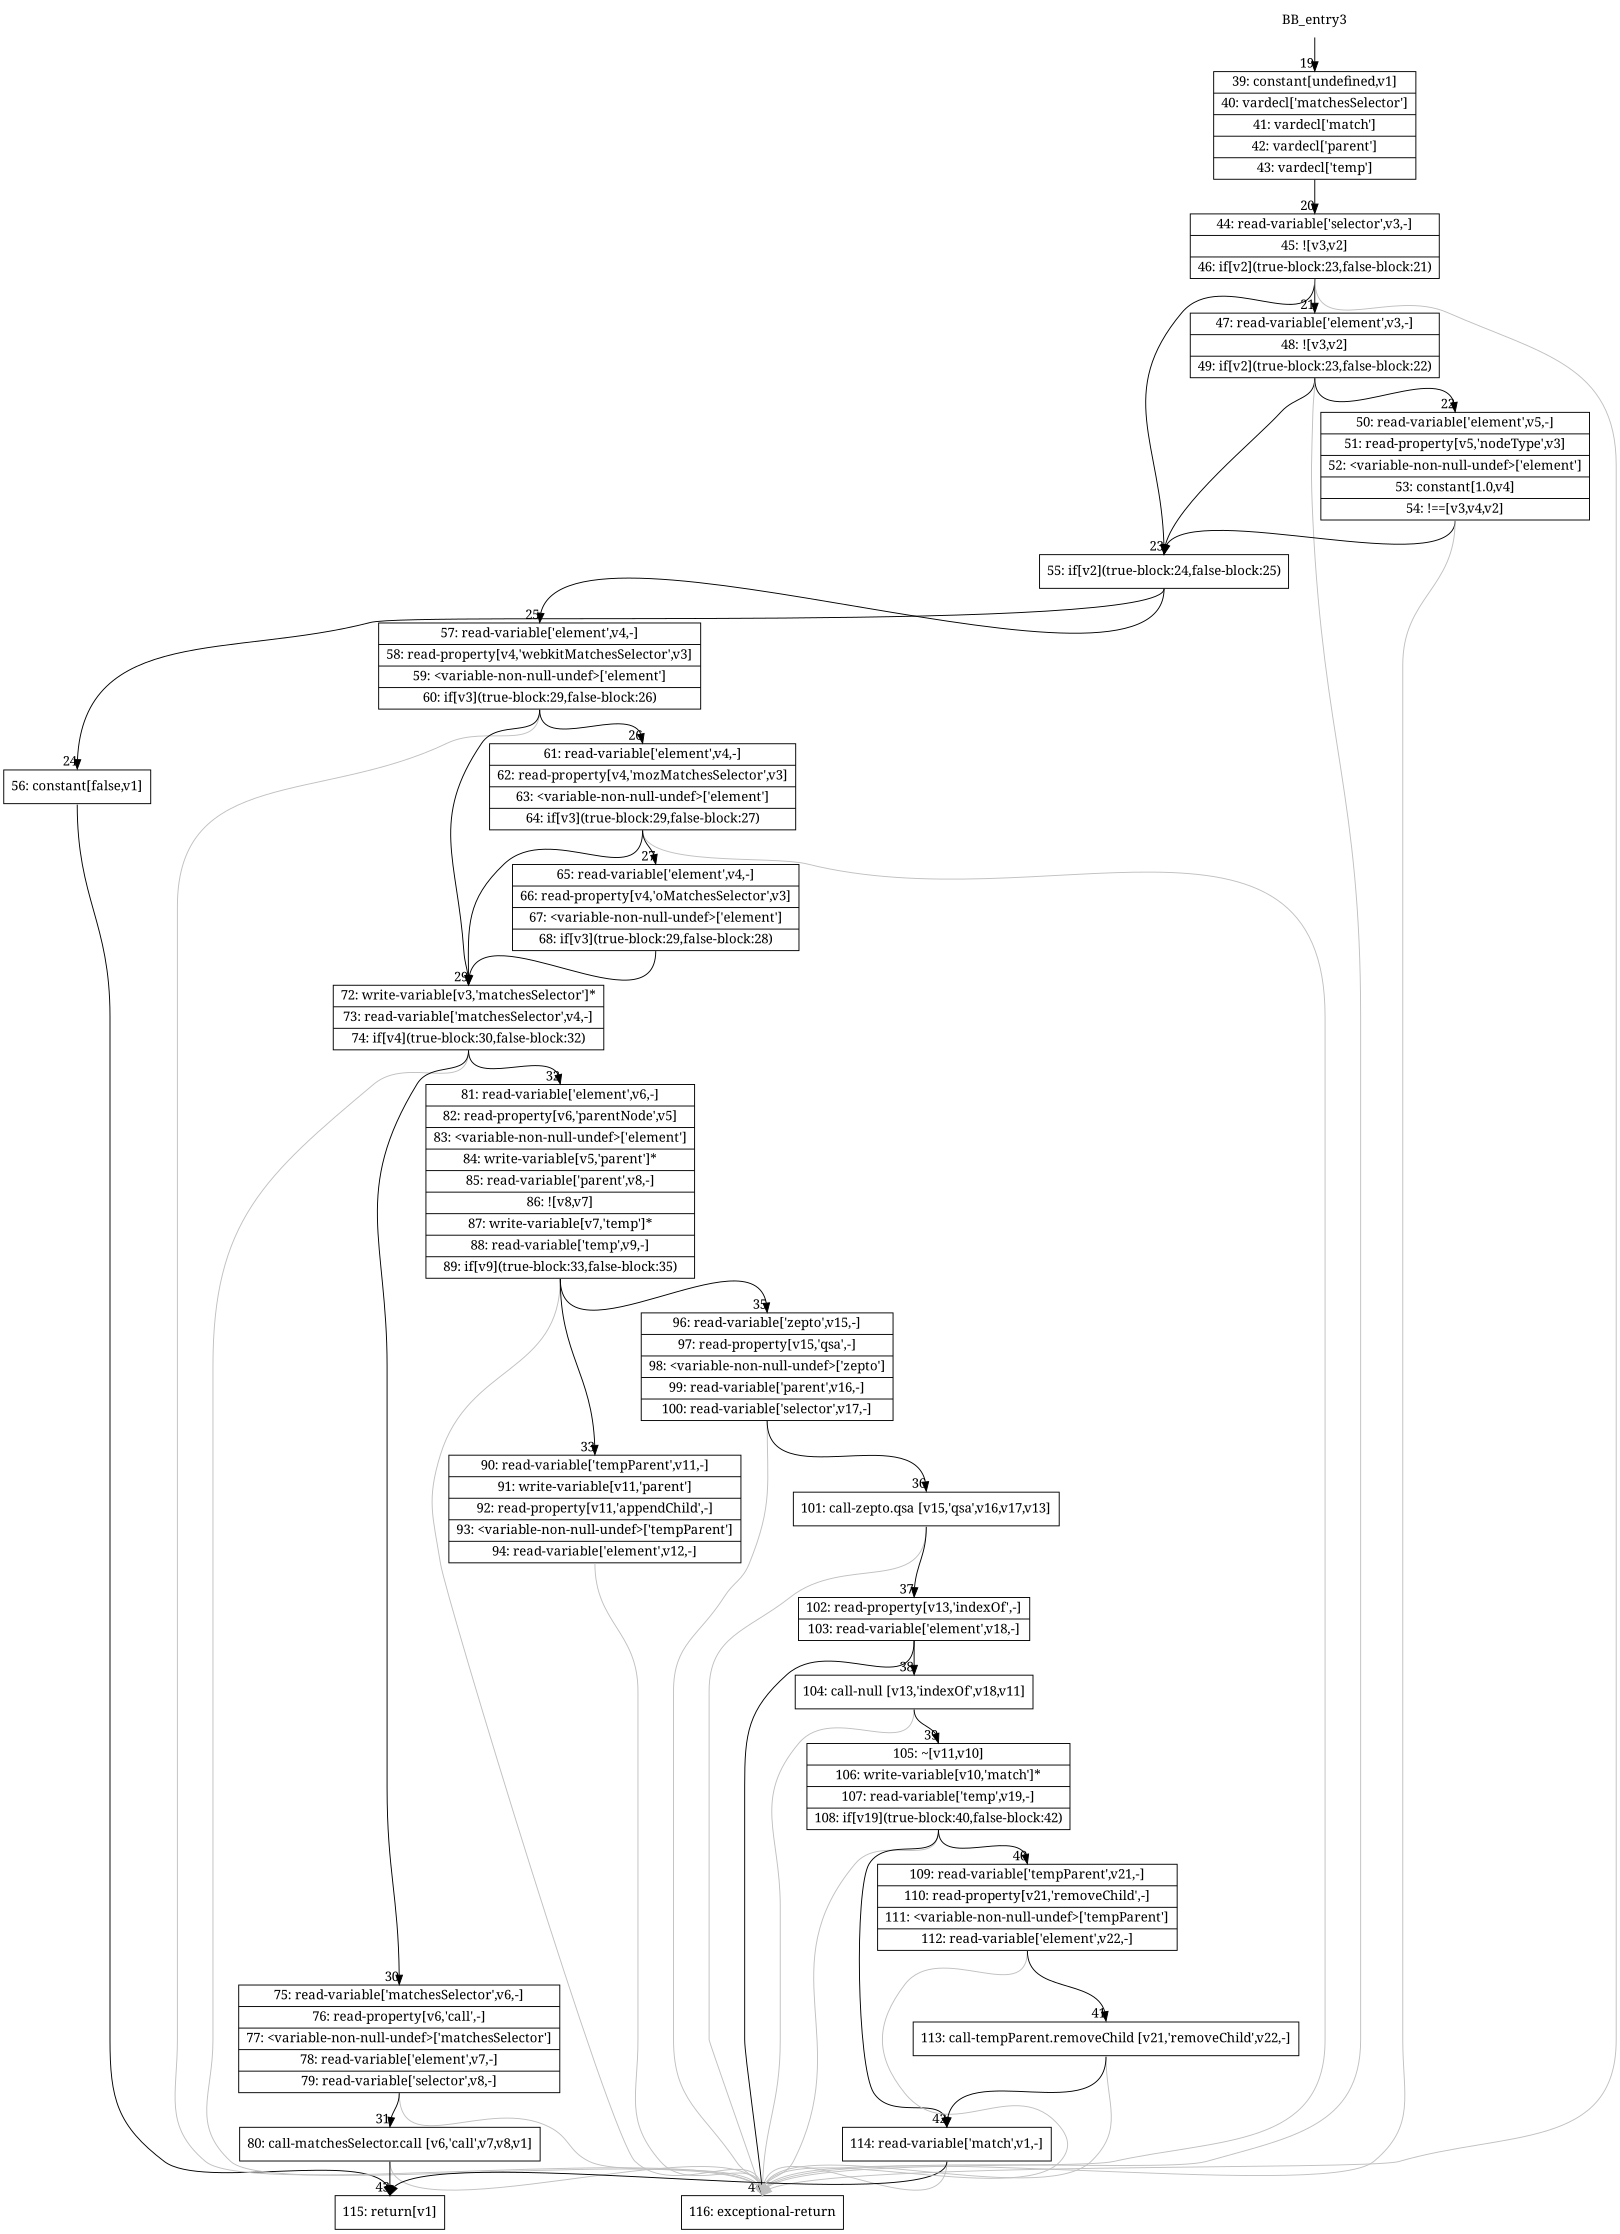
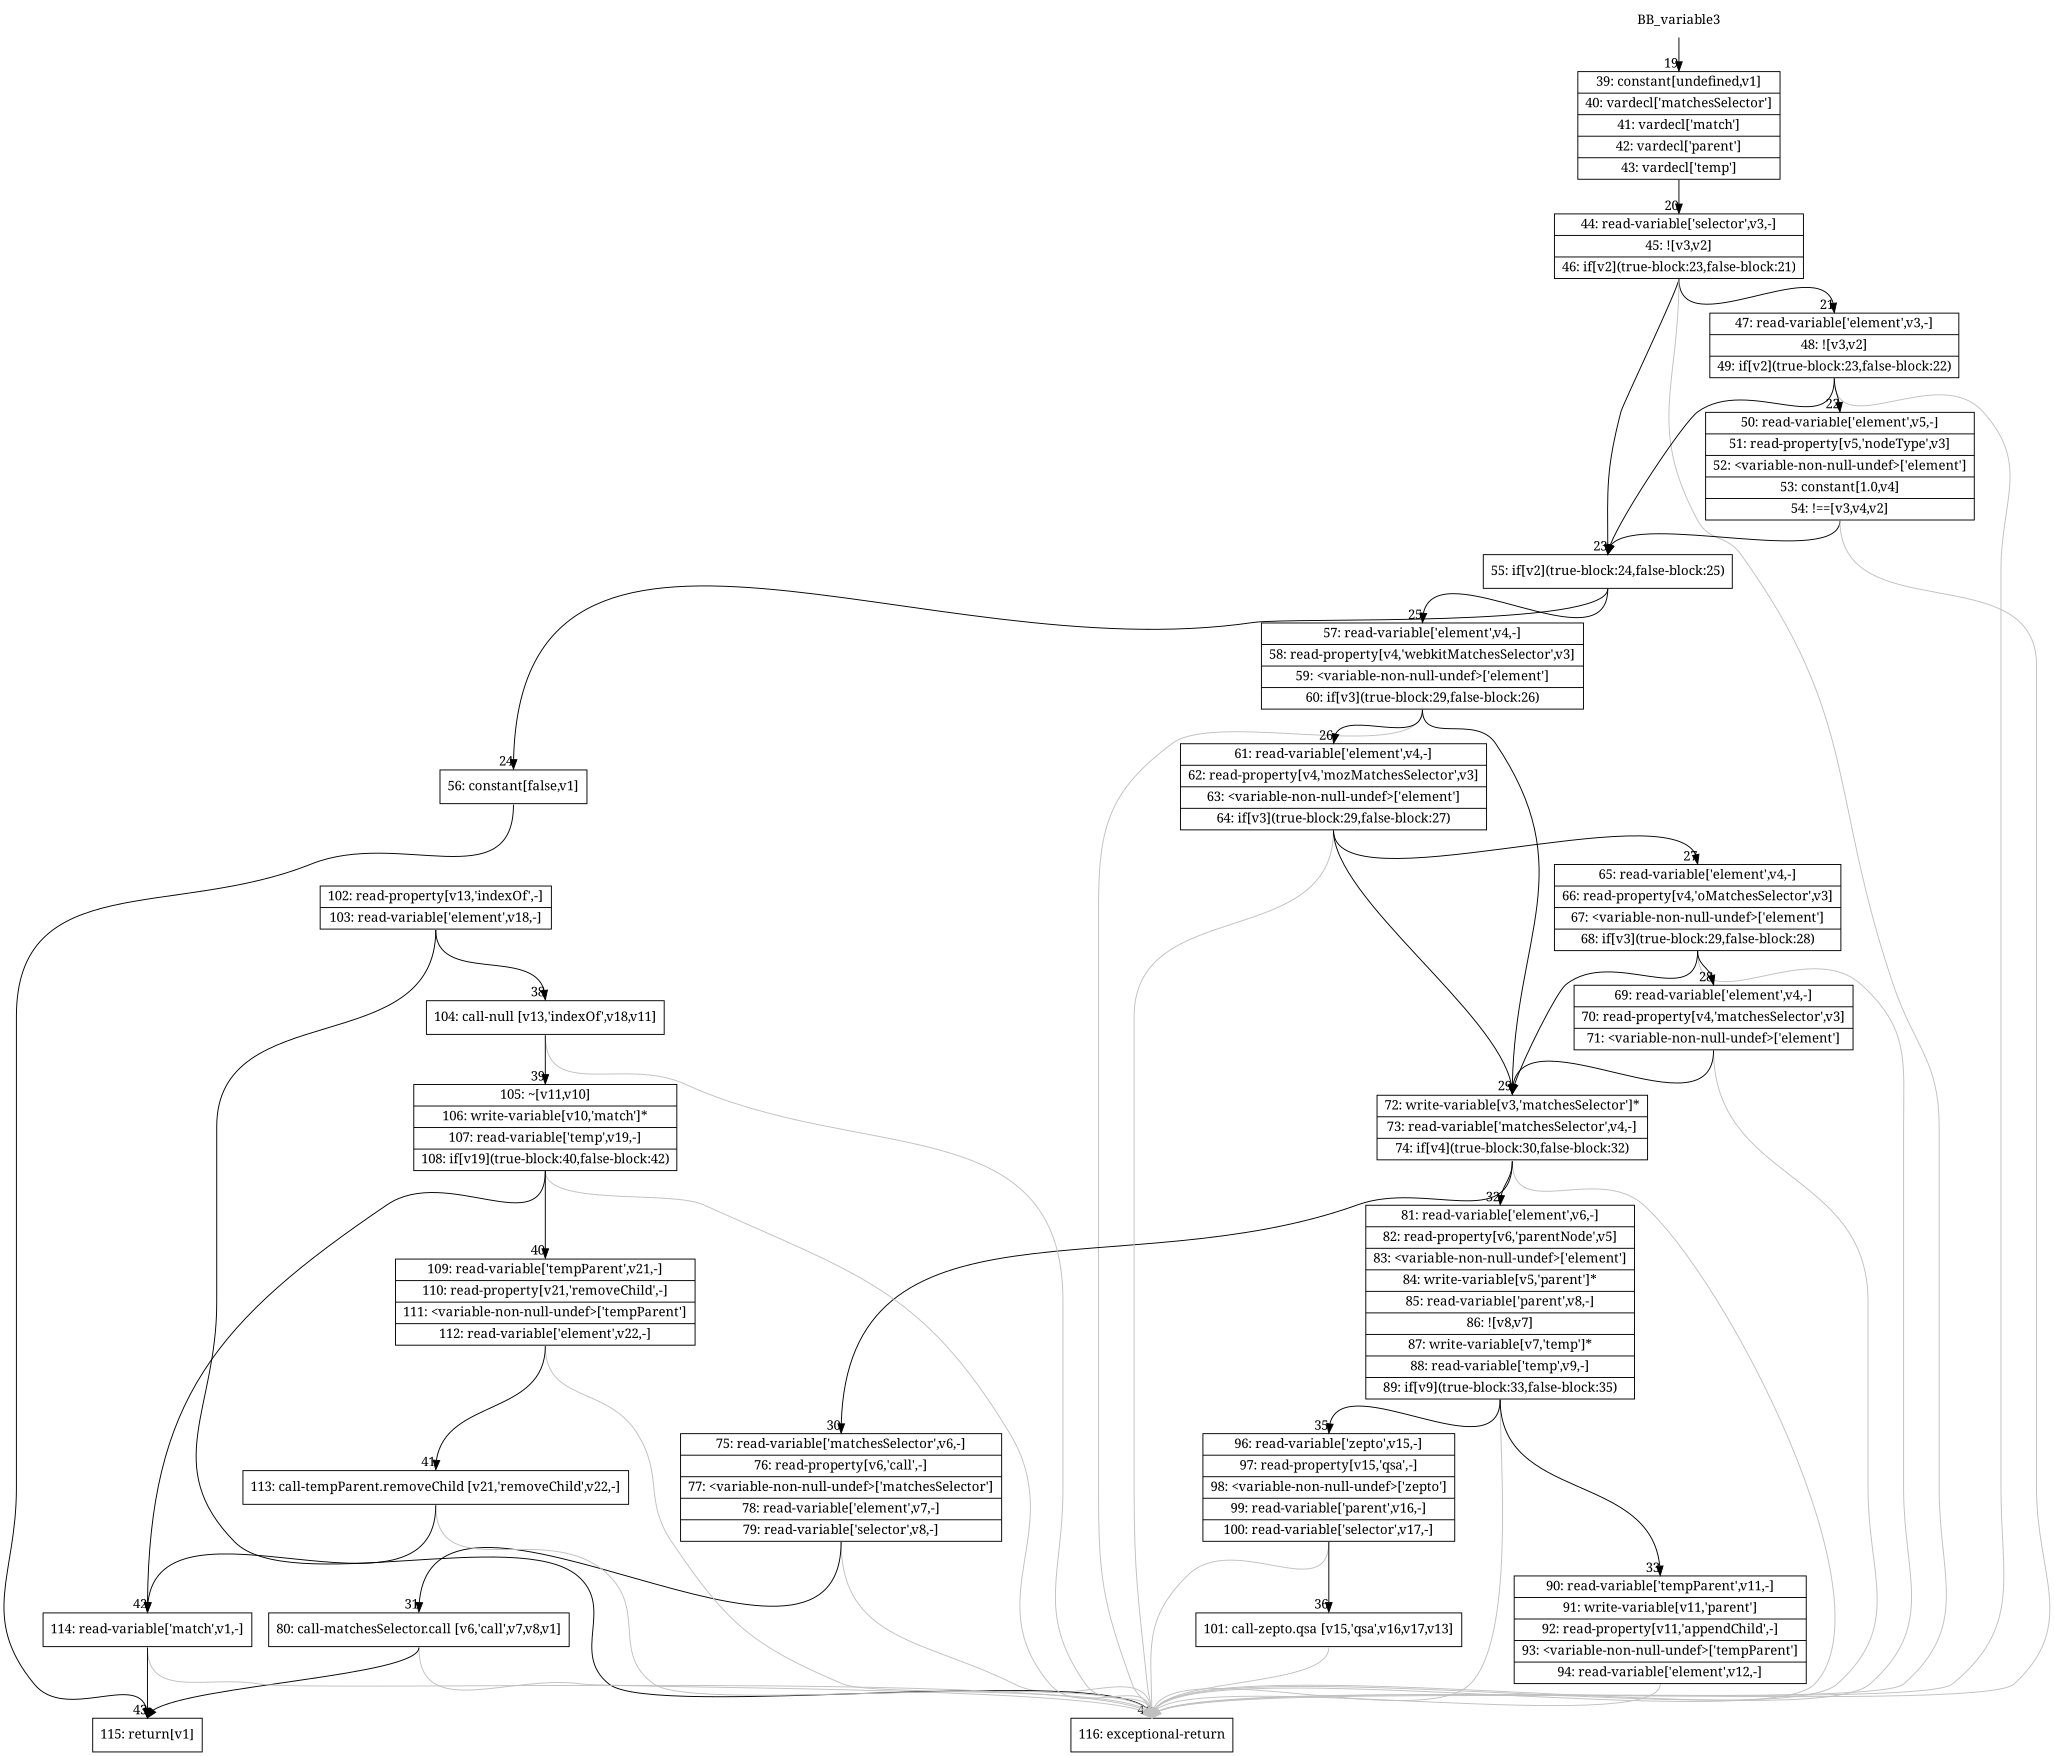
node "BB_entry3": label "BB_entry3" -> "BB_variable3"
node "69: read-variable['element',v4,-]": added
edge "101: call-zepto.qsa [v15,'qsa',v16,v17,v13]" -> "102: read-property[v13,'indexOf',-]": removed
edge "65: read-variable['element',v4,-]" -> "116: exceptional-return": added
